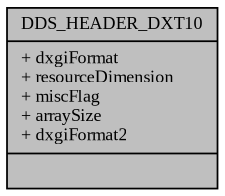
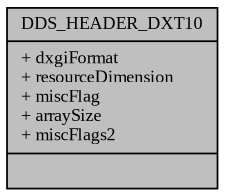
node "DDS_HEADER_DXT10": text "+ dxgiFormat2" -> "+ miscFlags2"
